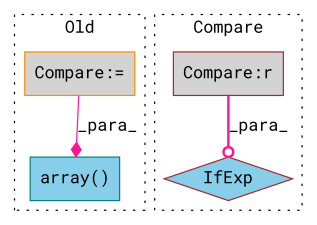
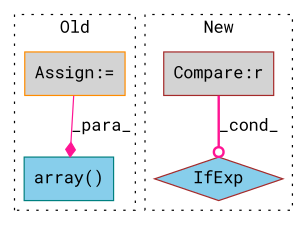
cluster "Compare": label "Compare" -> "New"
node "Compare:=": label "Compare:=" -> "Assign:="
edge "Compare:r" -> "IfExp": label "_para_" -> "_cond_"
